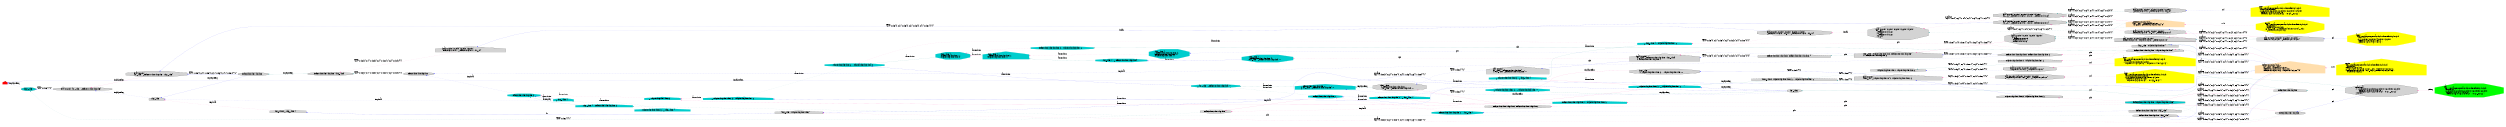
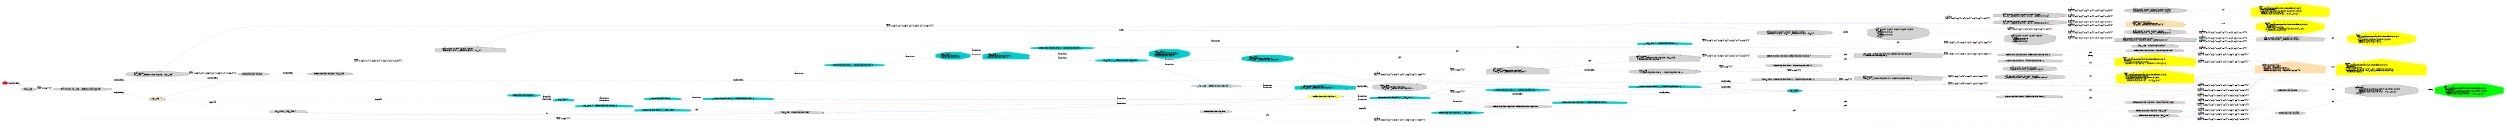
edge "[ReflectL sk_P1 sk_P sk_A sk_B ∨ Midpoint sk_A sk_P sk_P1]" -> "Midpoint sk_A sk_P sk_P1 ← ⟦Midpoint sk_A sk_P sk_P1⟧/6": label "split" -> "cnf.neg"
node "Midpoint sk_A sk_P1 sk_P ← ⟦Midpoint sk_A sk_P1 sk_P⟧/10": added
node "Midpoint sk_A sk_P1 sk_P ← ⟦Midpoint sk_A sk_P sk_P1⟧/6": removed
node "ReflectL sk_P1 sk_P sk_A sk_B": removed
edge "¬⟦[X0 = sk_P ∨ ¬ReflectL X0 sk_P1 sk_A sk_B]⟧/11" -> "⟦Midpoint sk_A sk_P sk_P1⟧/6 ⊔ ⟦Midpoint sk_A sk_P1 sk_P⟧/10": now "¬⟦[X0 = sk_P ∨ ¬ReflectL X0 sk_P1 sk_A sk_B]⟧/11" -> "⟦sk_A = sk_B⟧/4 ⊔ ¬⟦ReflectL sk_P sk_P1 sk_A sk_B⟧/9"
node "¬⟦Midpoint sk_A sk_P1 sk_P2⟧/3 ⊔ ¬⟦sk_A = sk_B⟧/4": removed
edge "Reflect sk_P1 sk_P sk_A sk_B" -> "[sk_A ≠ sk_B ∨ Midpoint sk_A sk_P sk_P1]": now "Reflect sk_P1 sk_P sk_A sk_B" -> "[ReflectL sk_P2 sk_P1 sk_A sk_B ∨ sk_A = sk_B]"
node "¬⟦[X0 = sk_P ∨ ¬ReflectL X0 sk_P1 sk_A sk_B]⟧/11": fillcolor cyan3 -> lightgrey
node "sk_P2 = sk_P": fillcolor cyan3 -> lightgrey
node "sk_P ≠ sk_P2": fillcolor lightgrey -> cyan3
edge "¬⟦Midpoint sk_A sk_P1 sk_P2⟧/3" -> "⟦ReflectL sk_P1 sk_P sk_A sk_B⟧/5": now "¬⟦Midpoint sk_A sk_P1 sk_P2⟧/3" -> "¬⟦sk_A = sk_B⟧/4"
edge "¬⟦sk_A = sk_B⟧/4" -> "⟦ReflectL sk_P1 sk_P sk_A sk_B⟧/5": label "sat_resolution" -> "sat_simplify"
node "⟦ReflectL sk_P2 sk_P1 sk_A sk_B⟧/2": fillcolor cyan3 -> yellow
node "sk_A ≠ sk_B": fillcolor lightgrey -> navajowhite
edge "⟦sk_A = sk_B⟧/4 ⊔ ⟦ReflectL sk_P1 sk_P sk_A sk_B⟧/5" -> "⟦ReflectL sk_P1 sk_P sk_A sk_B⟧/5": label "sat_simplify" -> "sat_resolution"
node "[ReflectL sk_P2 sk_P1 sk_A sk_B ∨ Midpoint sk_A sk_P1 sk_P2]": fillcolor cyan3 -> lightgrey
edge "⟦ReflectL sk_P2 sk_P1 sk_A sk_B⟧/2" -> "ReflectL sk_P2 sk_P1 sk_A sk_B": removed, label "simpl_trail"
edge "[sk_A ≠ sk_B ∨ Midpoint sk_A sk_P1 sk_P2]" -> "⟦Midpoint sk_A sk_P1 sk_P2⟧/3 ⊔ ¬⟦sk_A = sk_B⟧/4": added, label "split"
